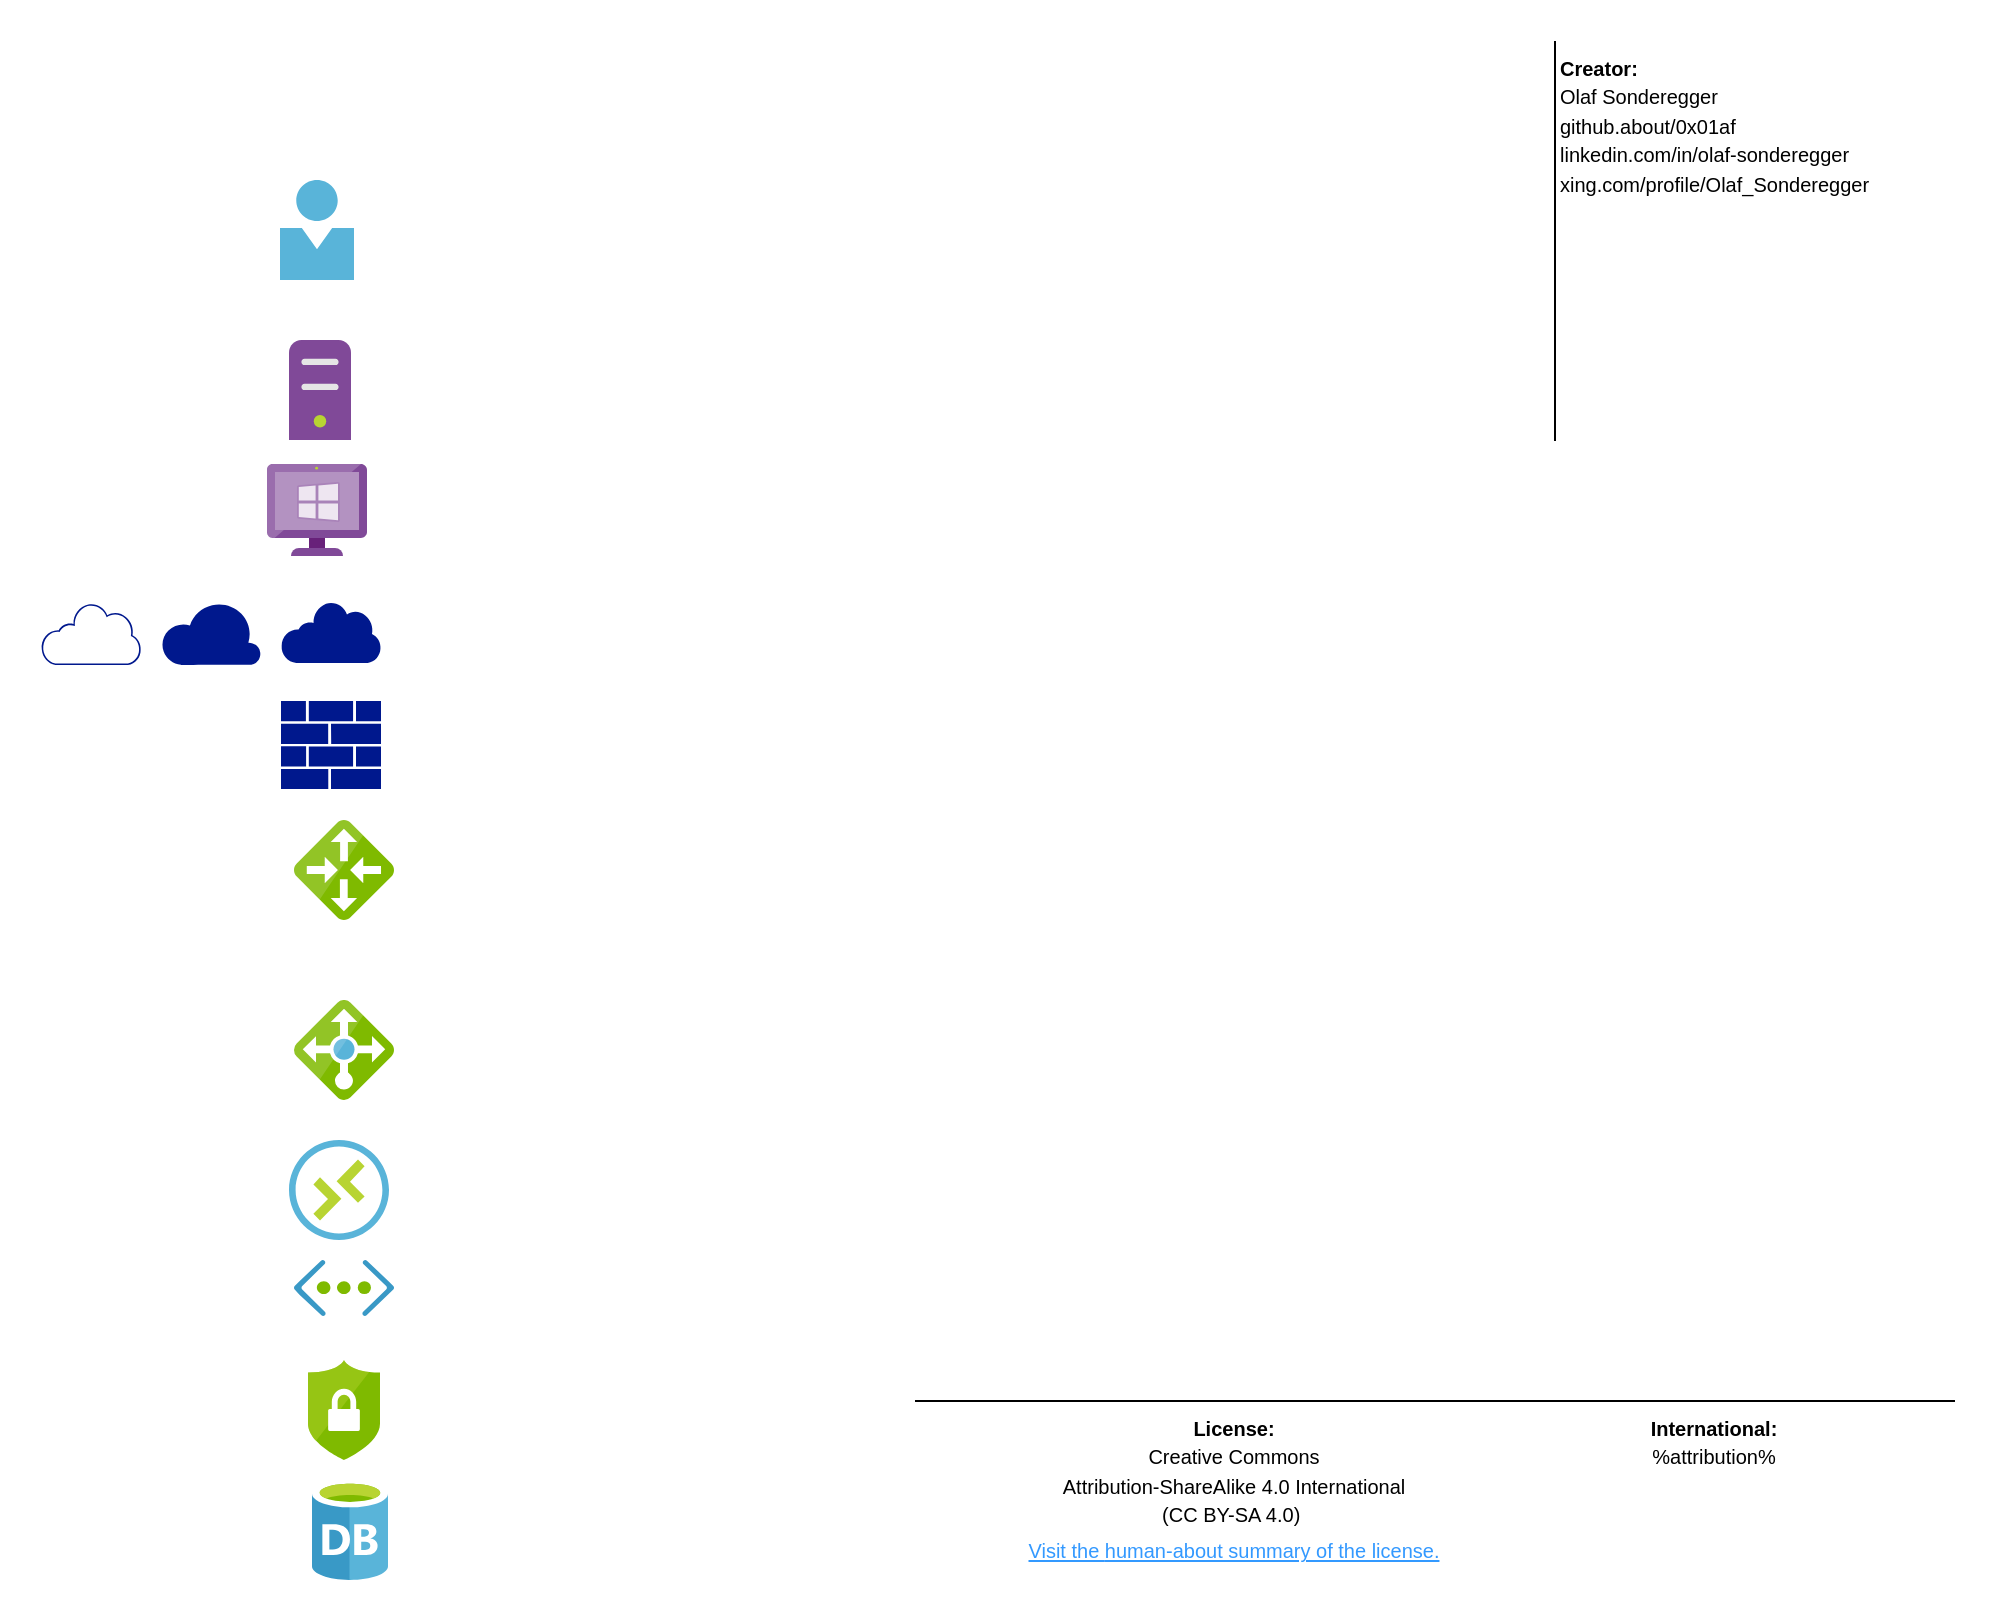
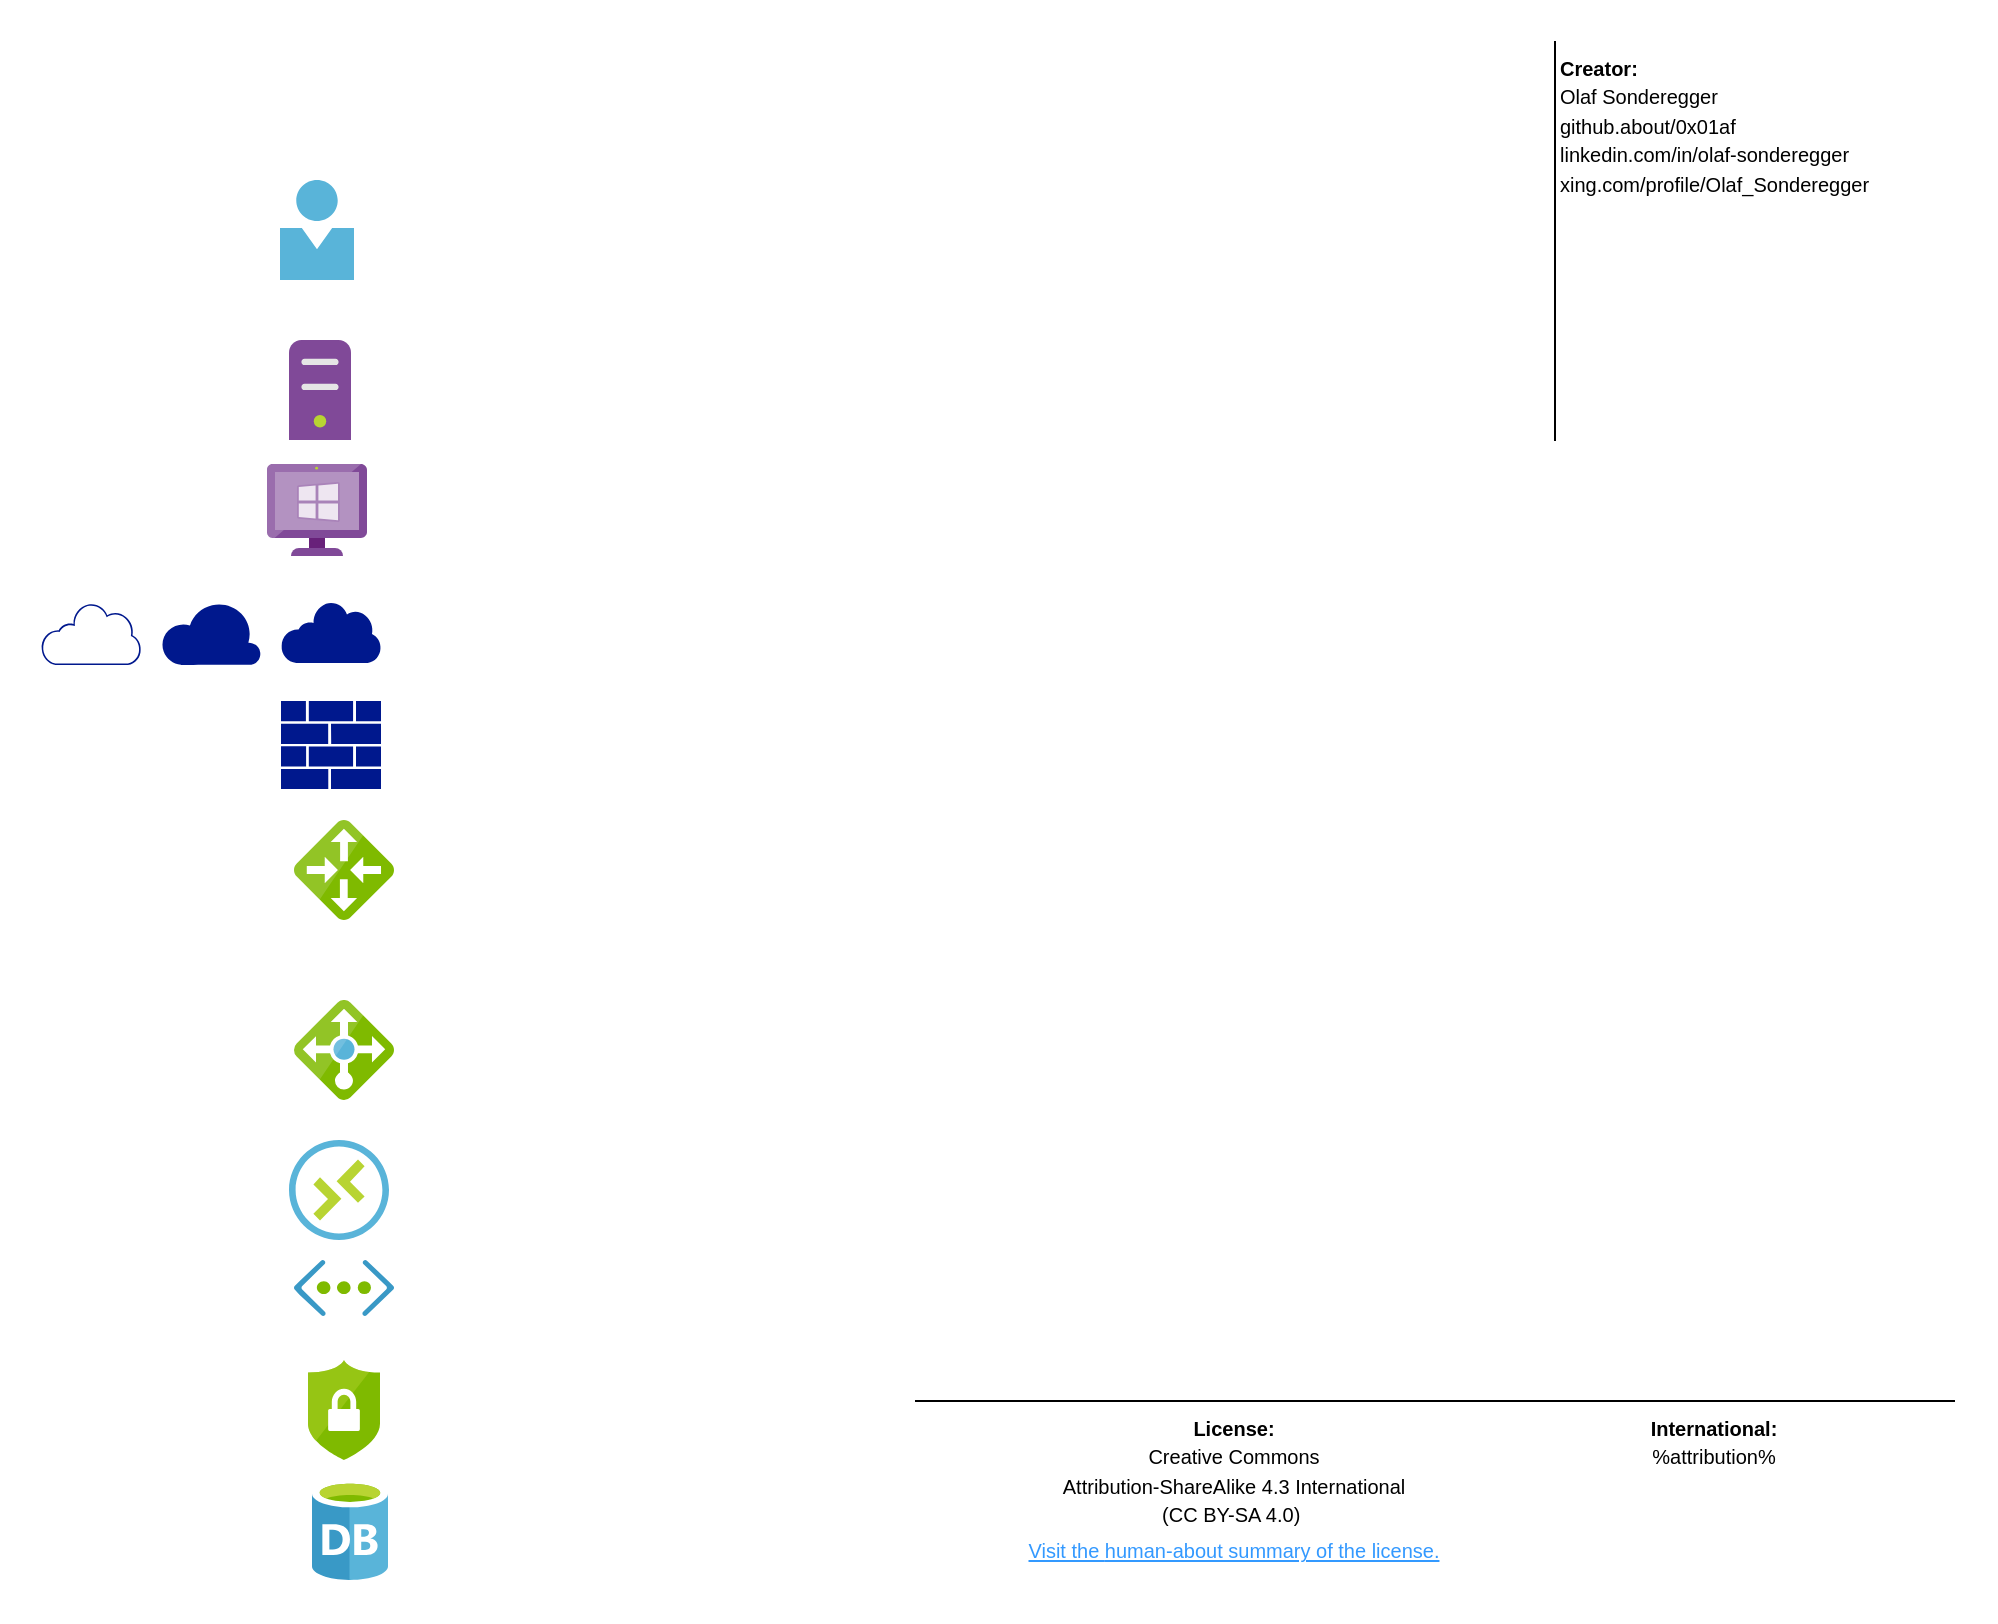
node "License: Creative Commons Attribution-ShareAlike 4.0 International (CC BY-SA 4.0)": label "License: Creative Commons Attribution-ShareAlike 4.0 International (CC BY-SA 4.0)" -> "License: Creative Commons Attribution-ShareAlike 4.3 International (CC BY-SA 4.0)"
